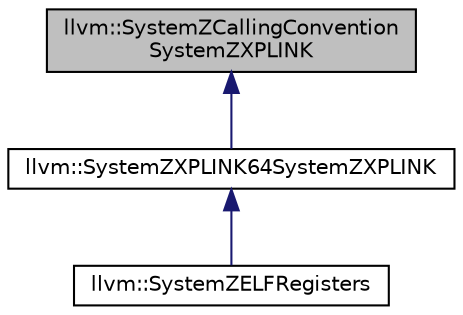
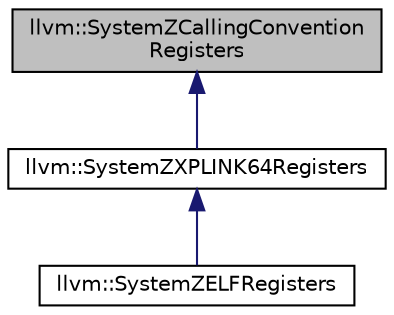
node "llvm::SystemZCallingConvention SystemZXPLINK": label "llvm::SystemZCallingConvention SystemZXPLINK" -> "llvm::SystemZCallingConvention Registers"
node "llvm::SystemZXPLINK64SystemZXPLINK": label "llvm::SystemZXPLINK64SystemZXPLINK" -> "llvm::SystemZXPLINK64Registers"
